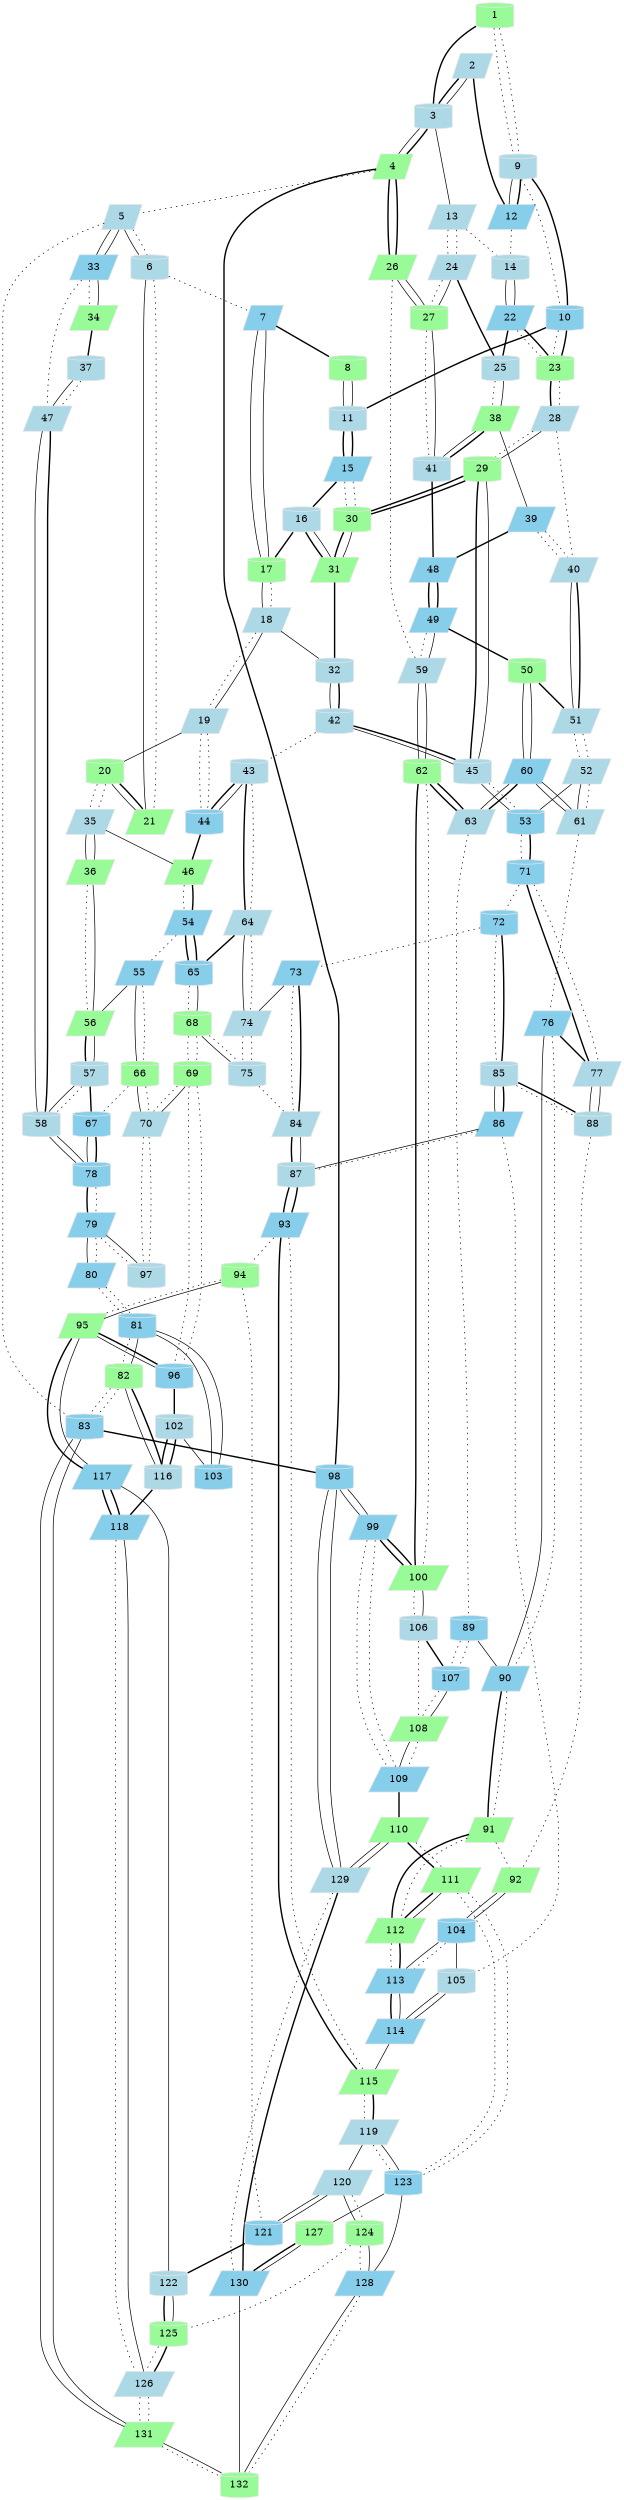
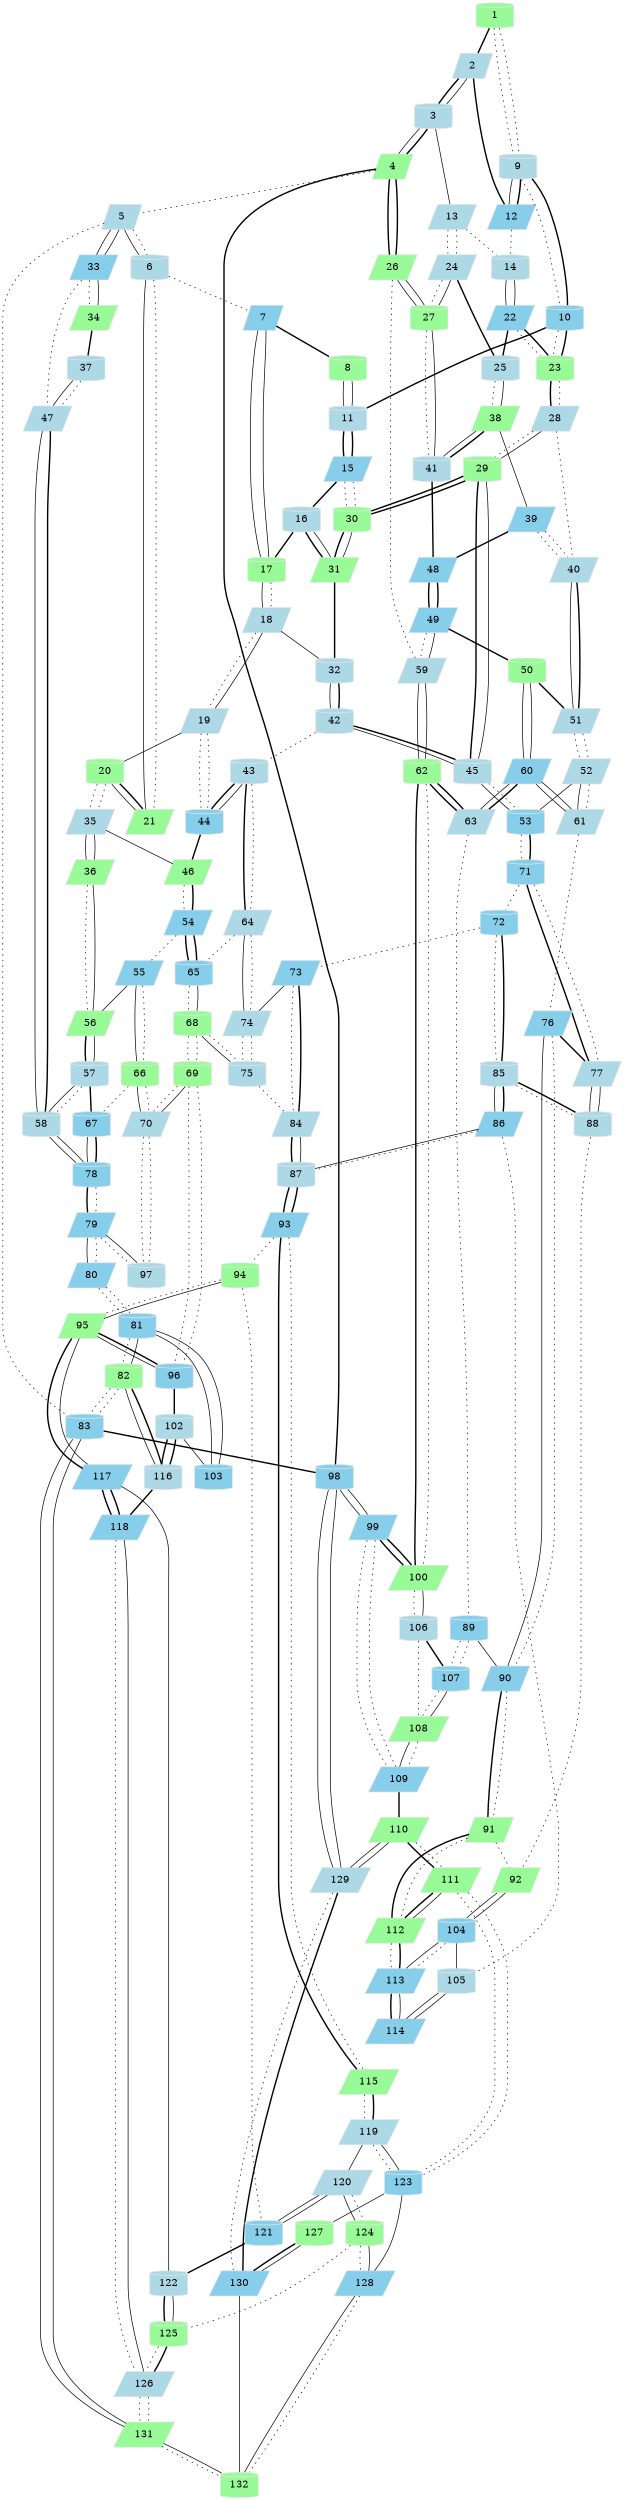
edge "1" -- "3": now "1" -- "2"
edge "64" -- "65": style bold -> dotted
edge "114" -- "115": removed
